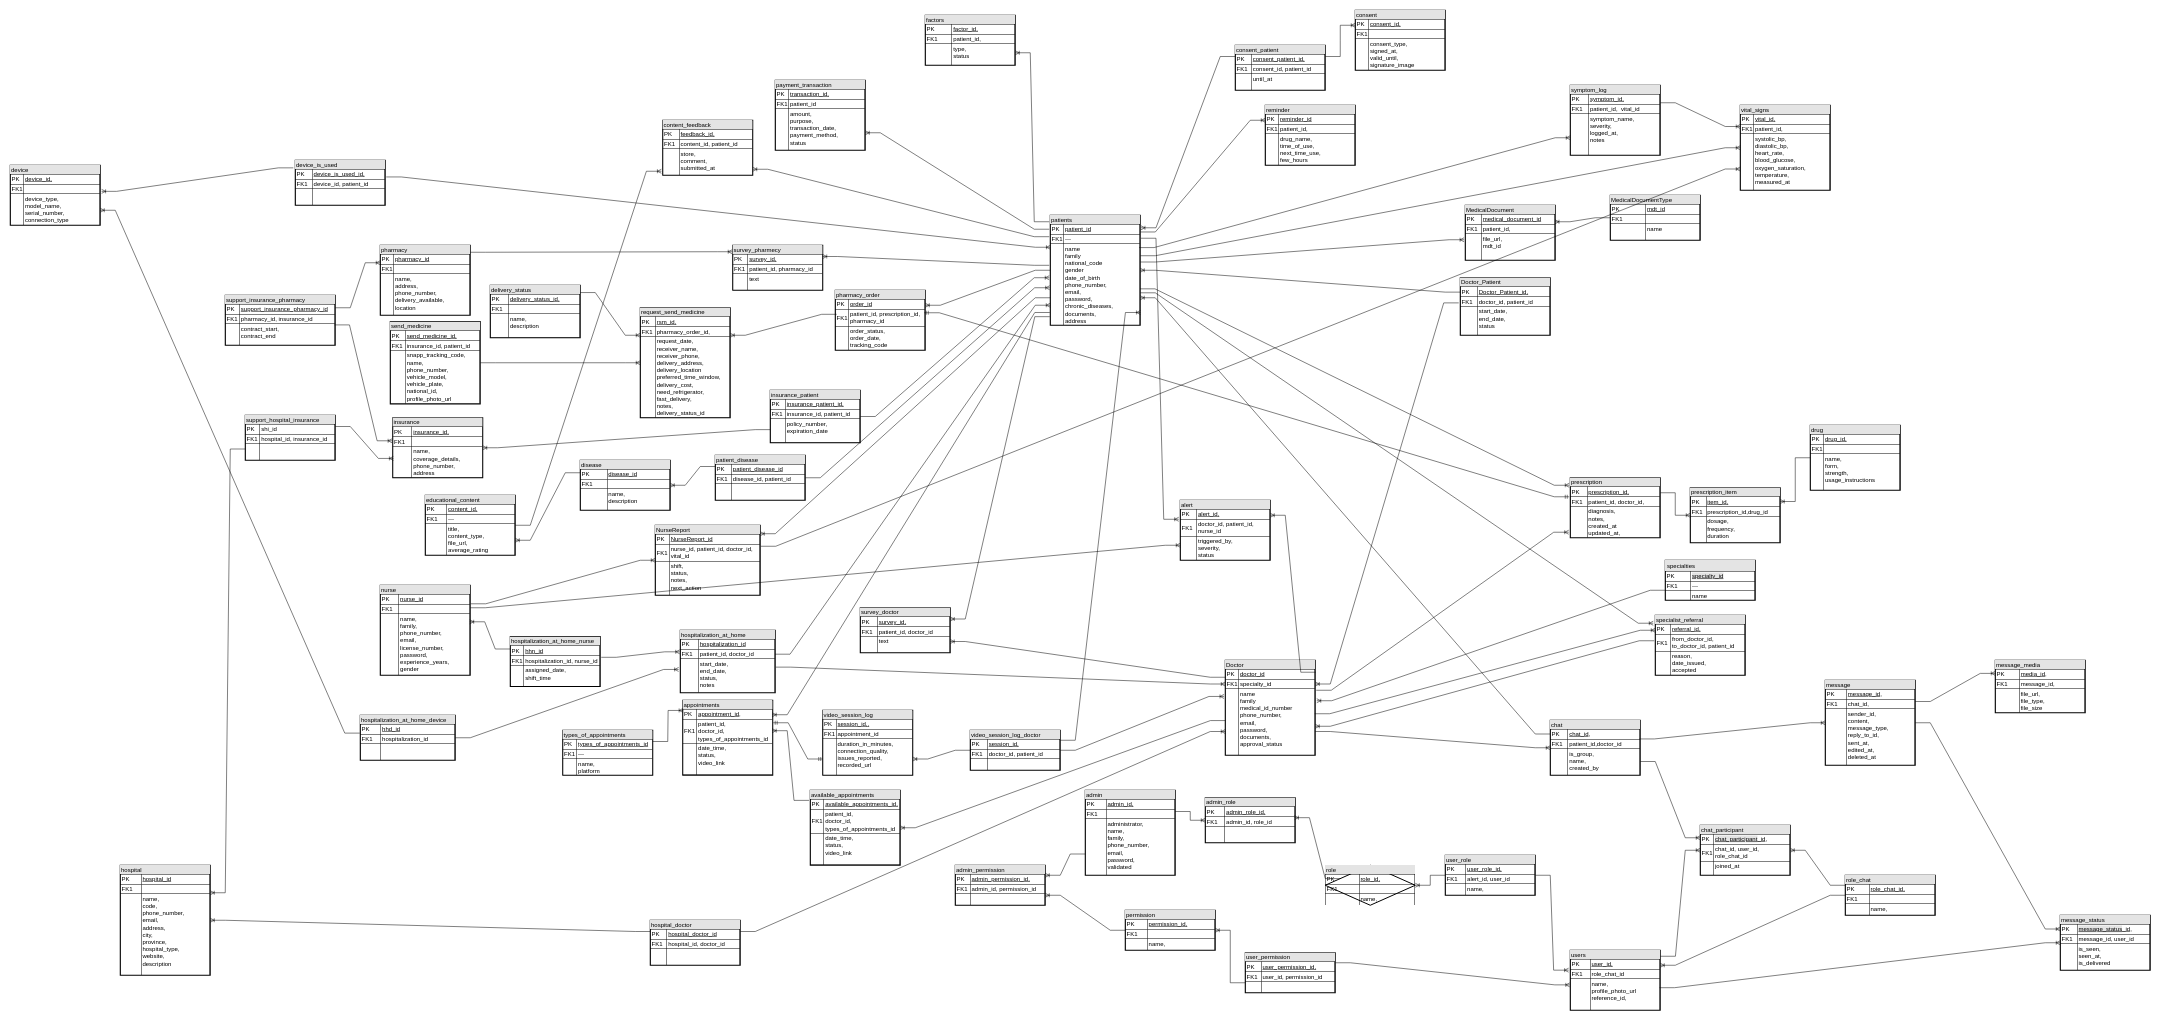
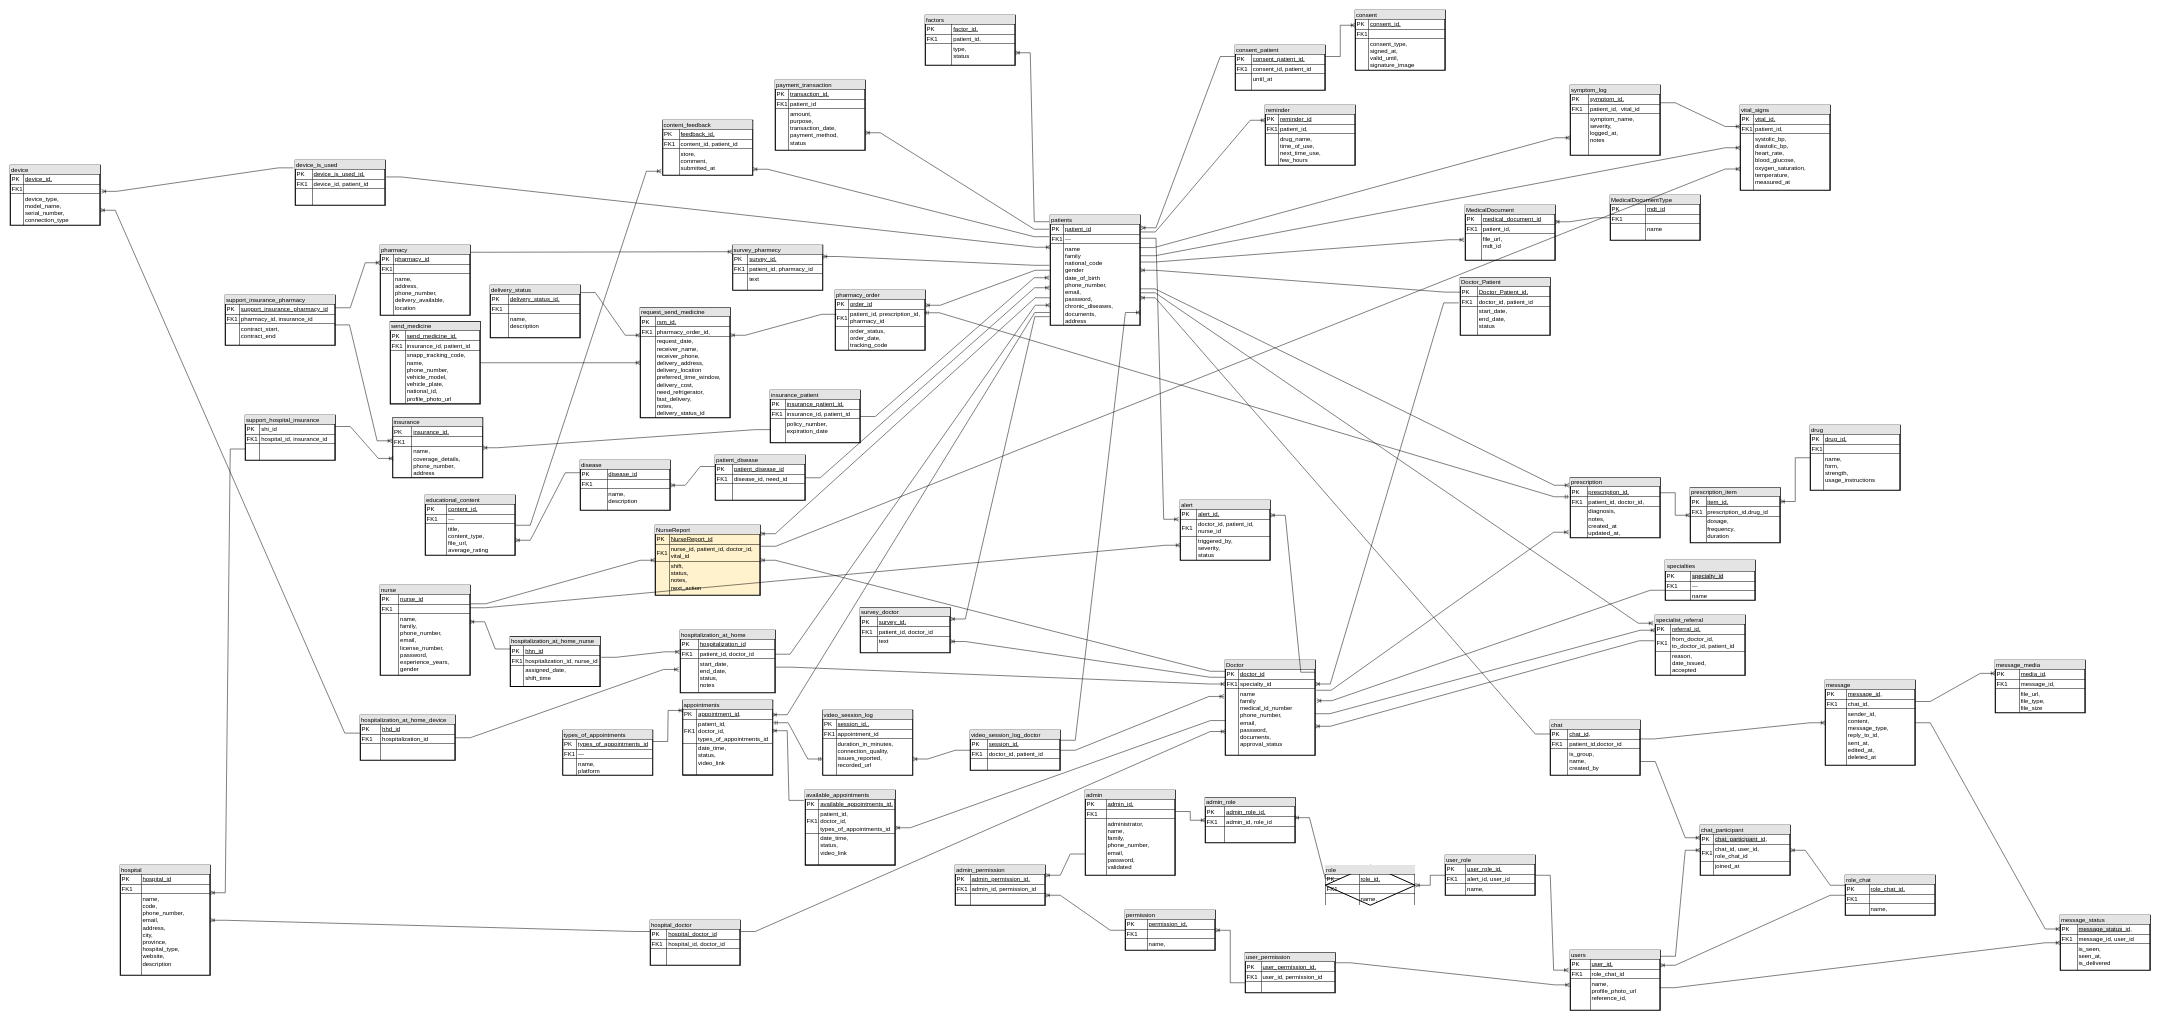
node "patient_disease PK patient_disease_id FK1 disease_id, patient_id": label "patient_disease PK patient_disease_id FK1 disease_id, patient_id" -> "patient_disease PK patient_disease_id FK1 disease_id, need_id"
node "NurseReport PK NurseReport_id FK1 nurse_id, patient_id, doctor_id, vital_id shift, status, notes, next_action": fillcolor #ffffff -> #fff2cc
edge "Doctor PK doctor_id FK1 specialty_id name family medical_id_number phone_number, email, password, documents, approval_status" -> "NurseReport PK NurseReport_id FK1 nurse_id, patient_id, doctor_id, vital_id shift, status, notes, next_action": added
edge "Doctor PK doctor_id FK1 specialty_id name family medical_id_number phone_number, email, password, documents, approval_status" -> "chat PK chat_id, FK1 patient_id,doctor_id is_group, name, created_by": removed
node "available_appointments PK available_appointments_id, FK1 patient_id, doctor_id, types_of_appointments_id date_time, status, video_link": moved (855, 828) -> (850, 828)
